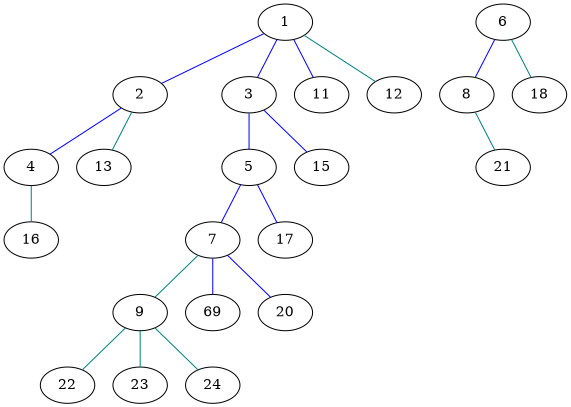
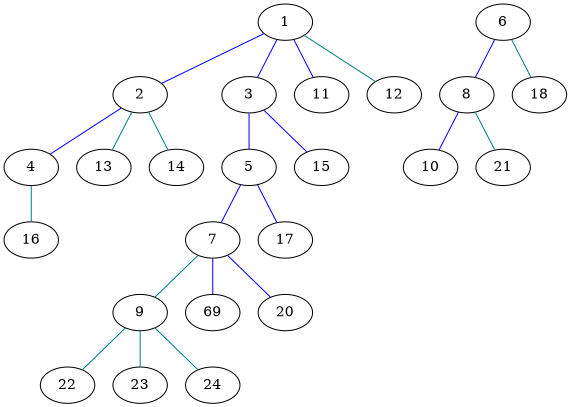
node "14": added
node "10": added
